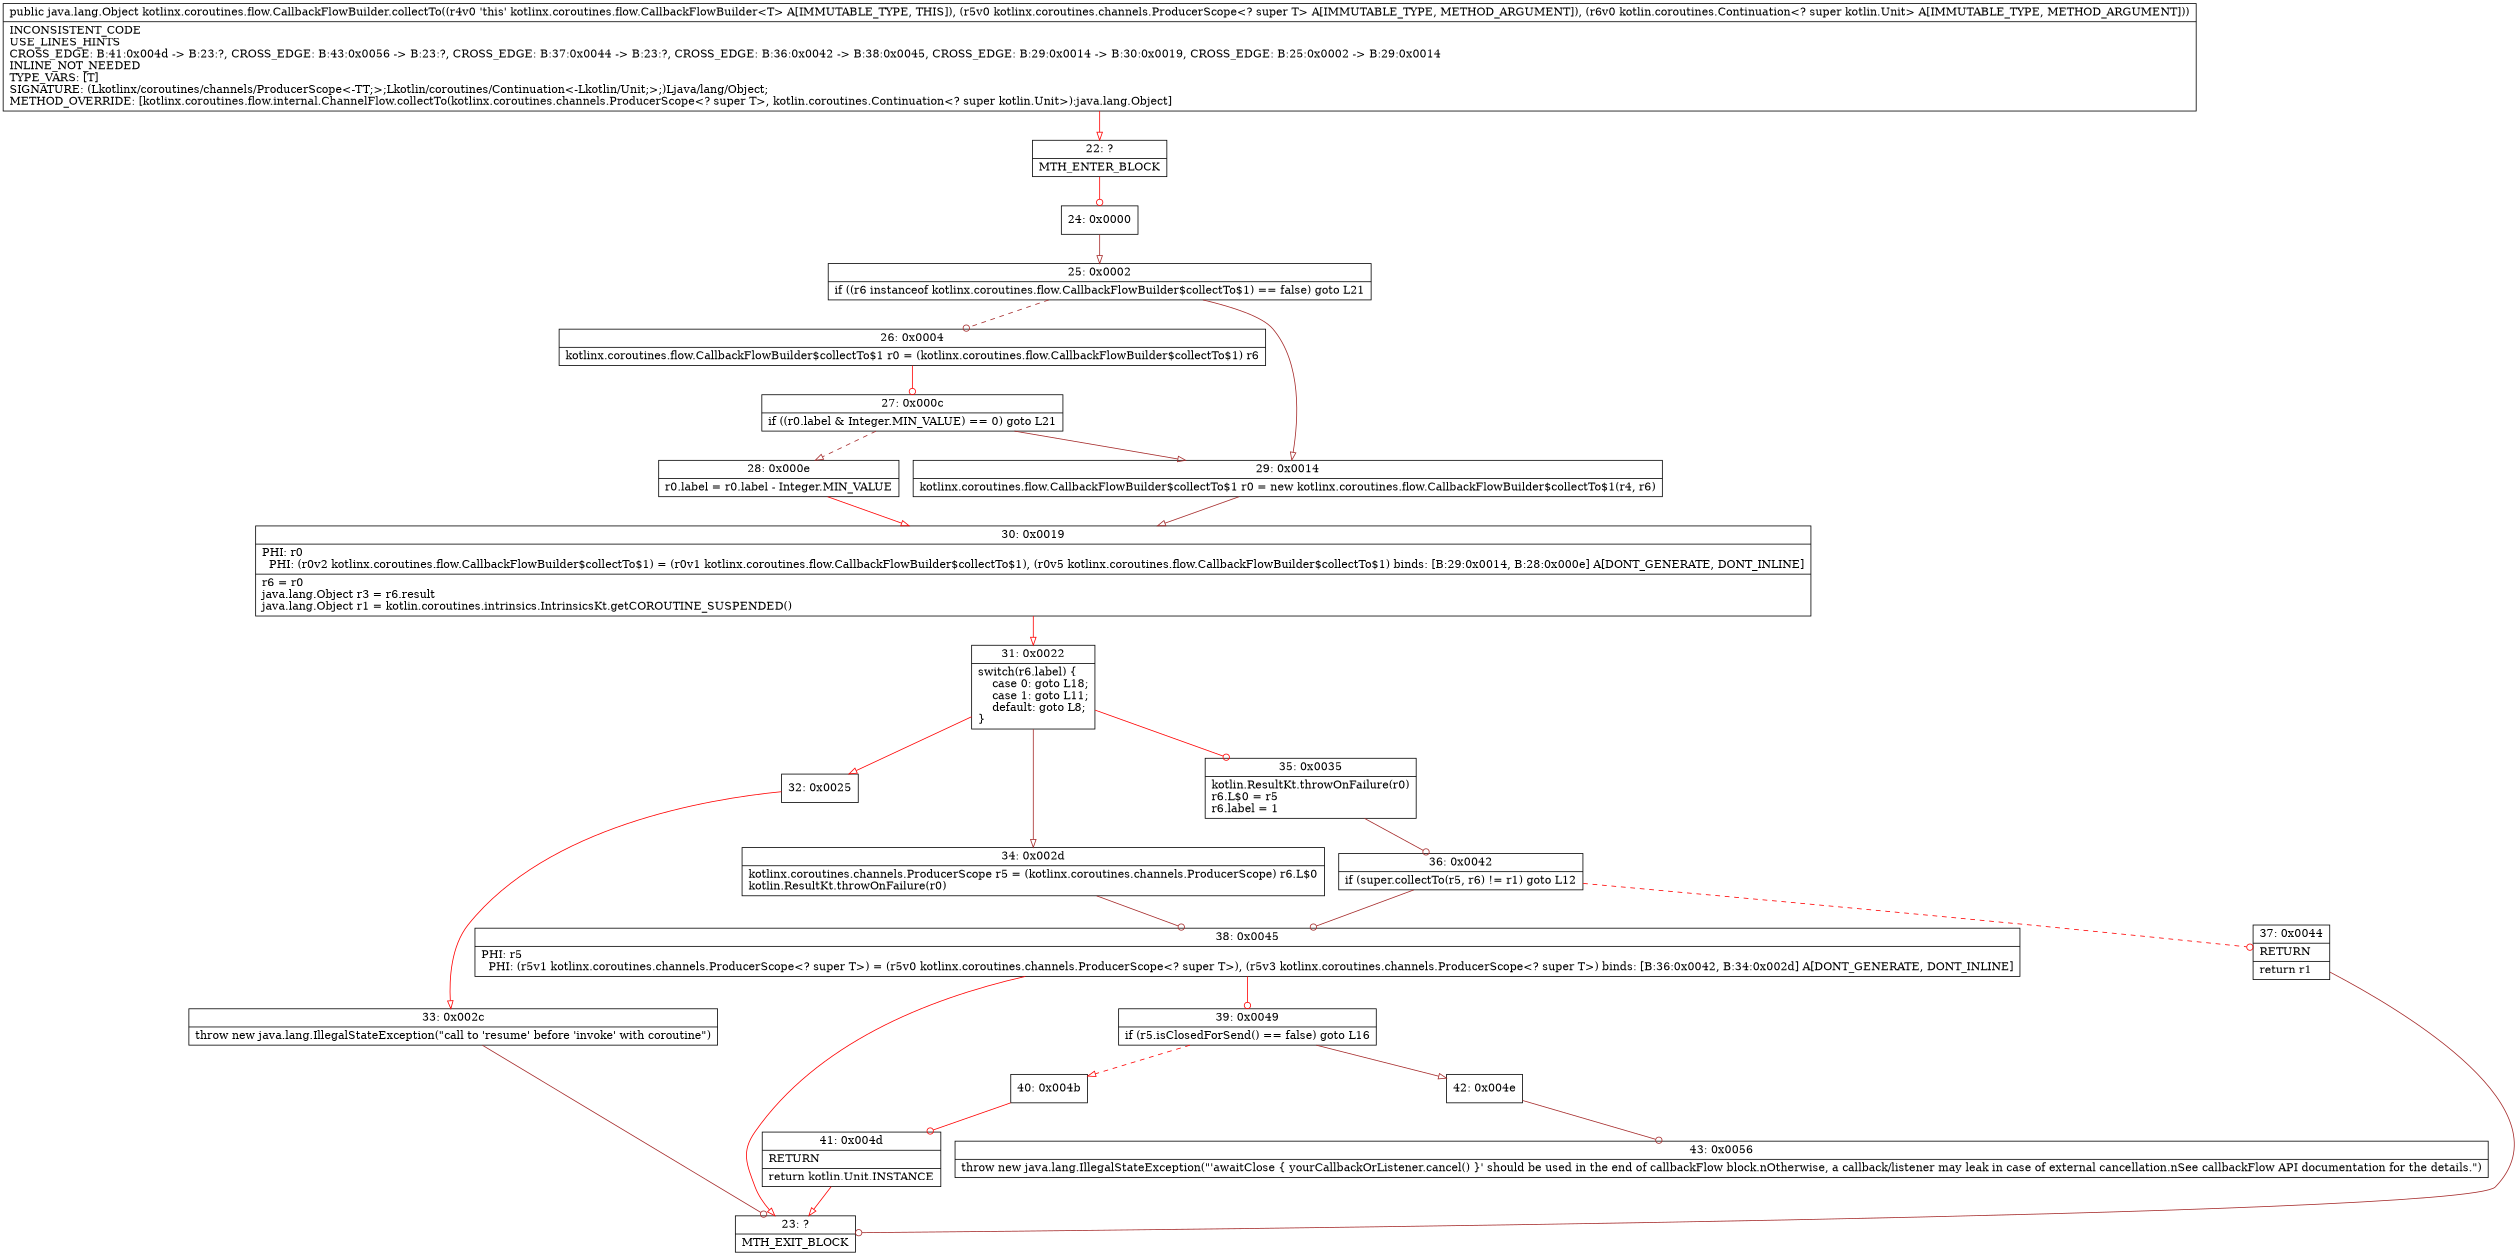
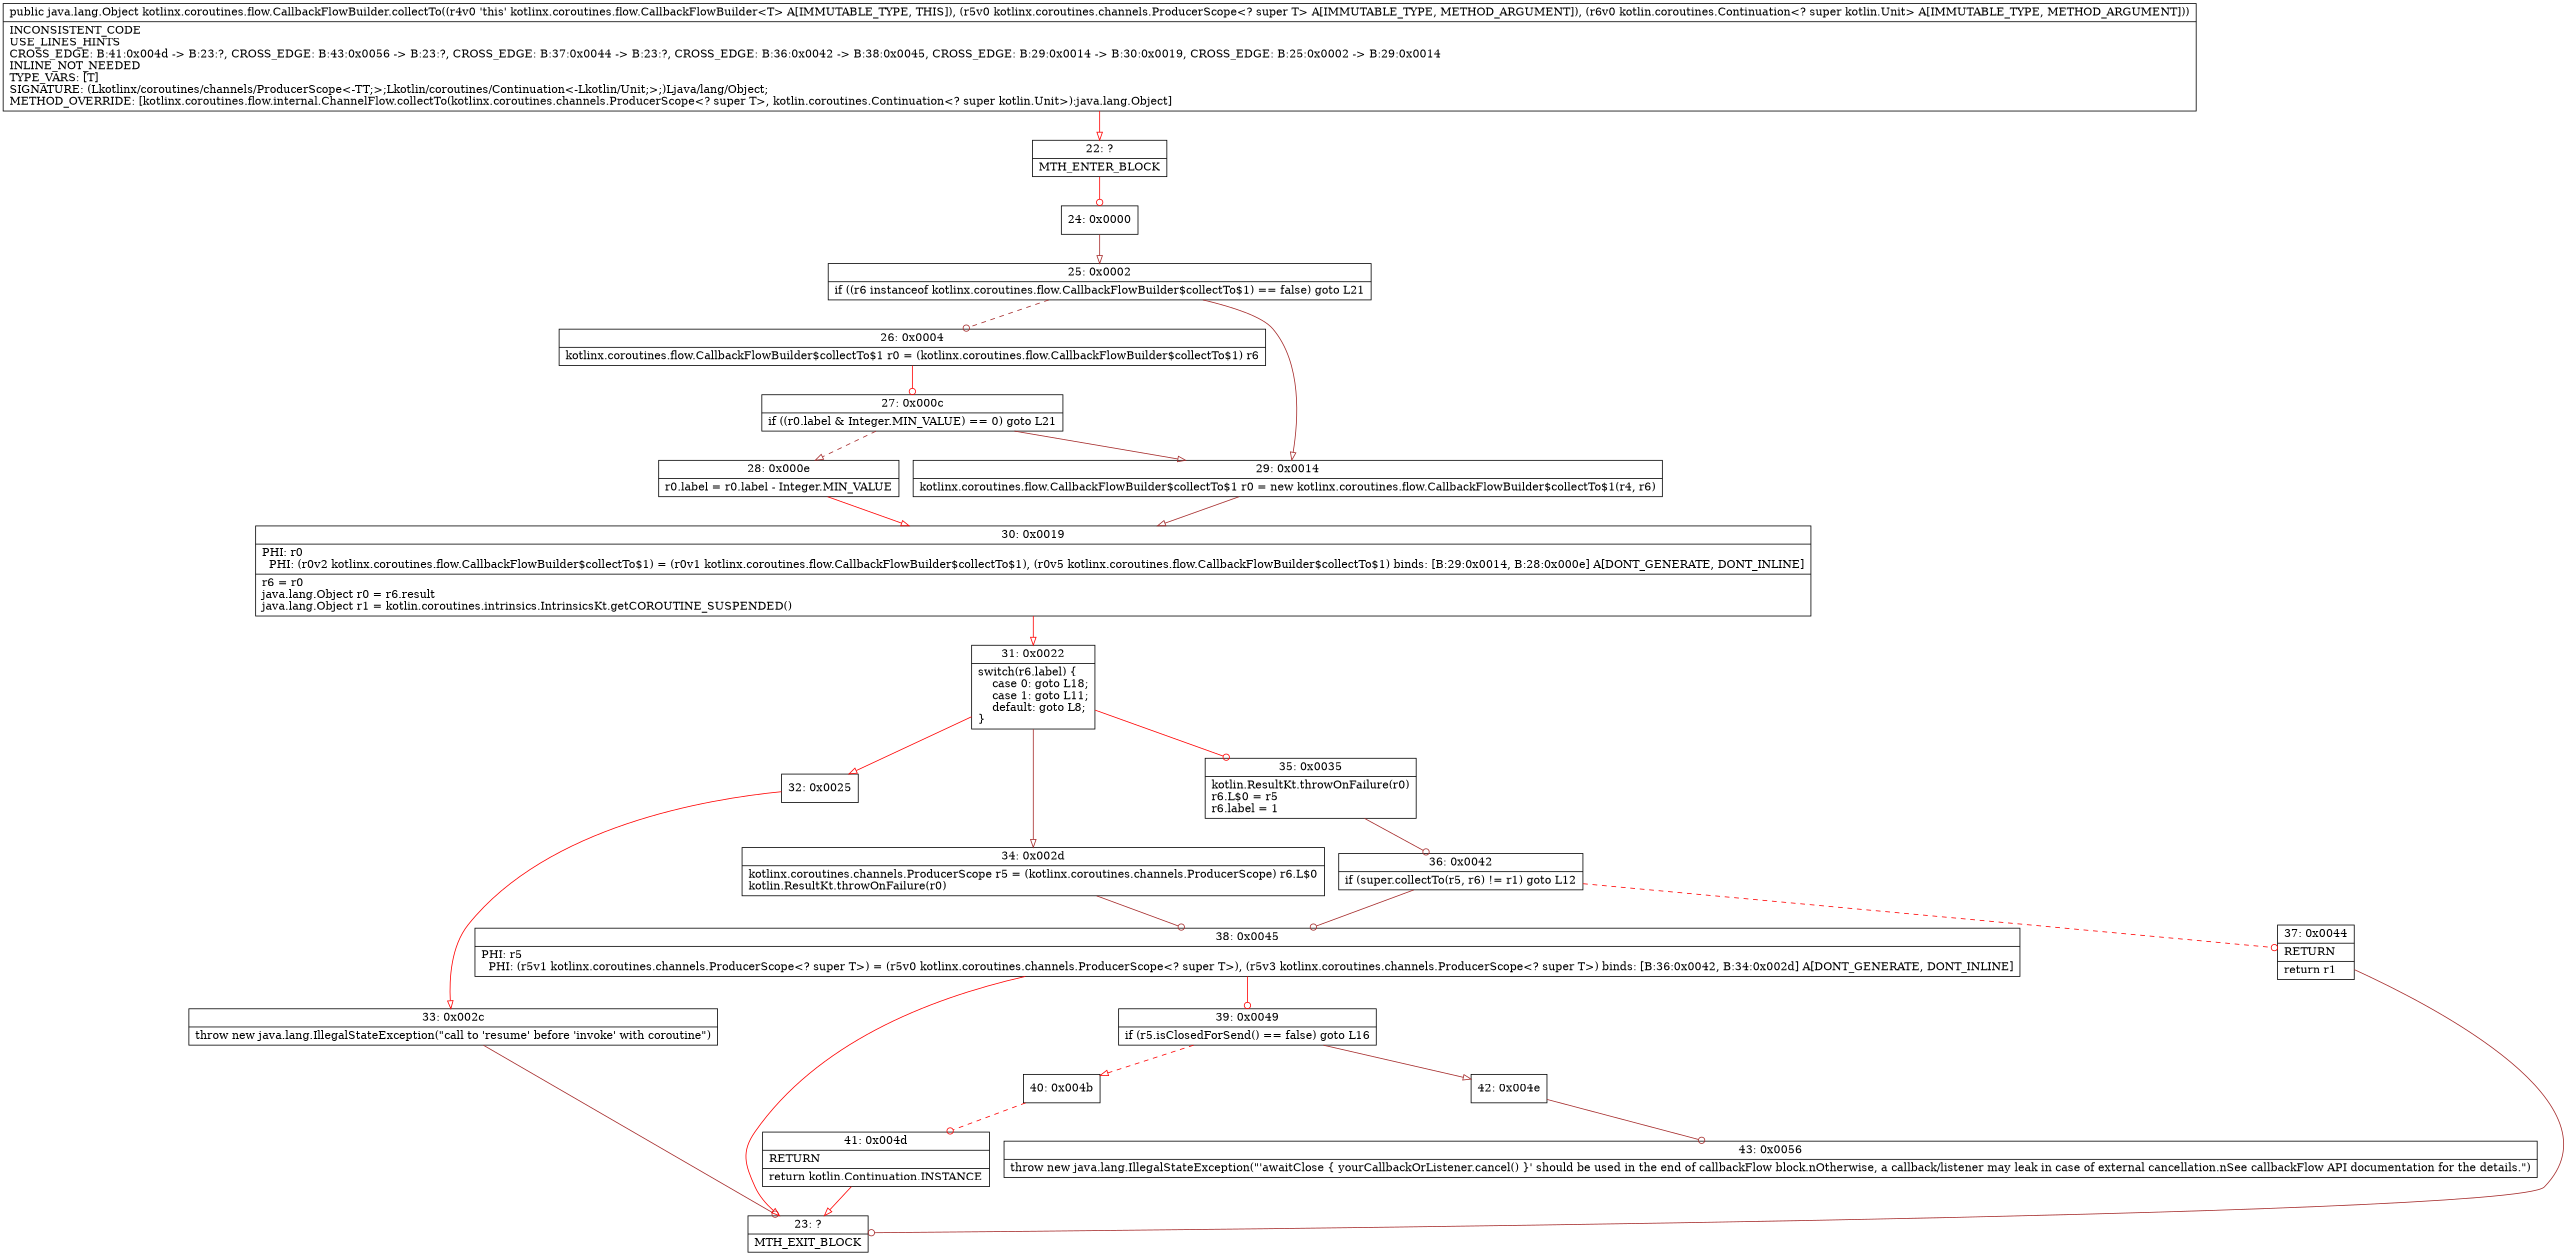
node "30: 0x0019": text "java.lang.Object r3 = r6.result" -> "java.lang.Object r0 = r6.result"
edge "40: 0x004b" -> "41: 0x004d": style solid -> dashed
node "41: 0x004d": text "return kotlin.Unit.INSTANCE" -> "return kotlin.Continuation.INSTANCE"
